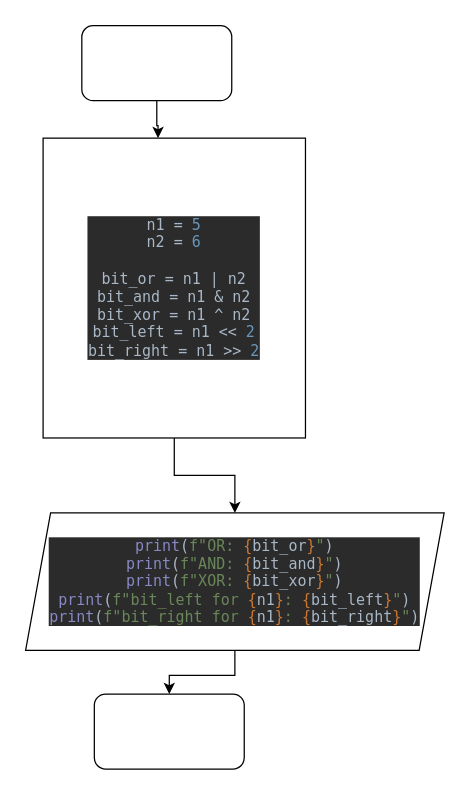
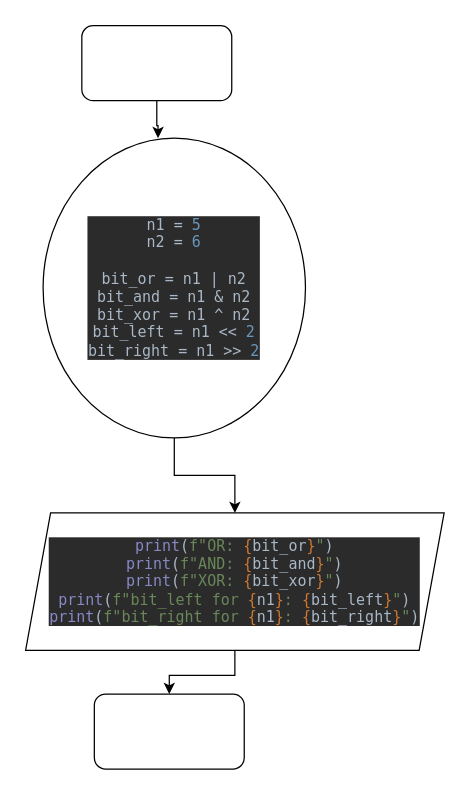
node "n1 = 5 n2 = 6 bit_or = n1 | n2 bit_and = n1 & n2 bit_xor = n1 ^ n2 bit_left = n1 << 2 bit_right = n1 >> 2": shape rectangle -> ellipse
